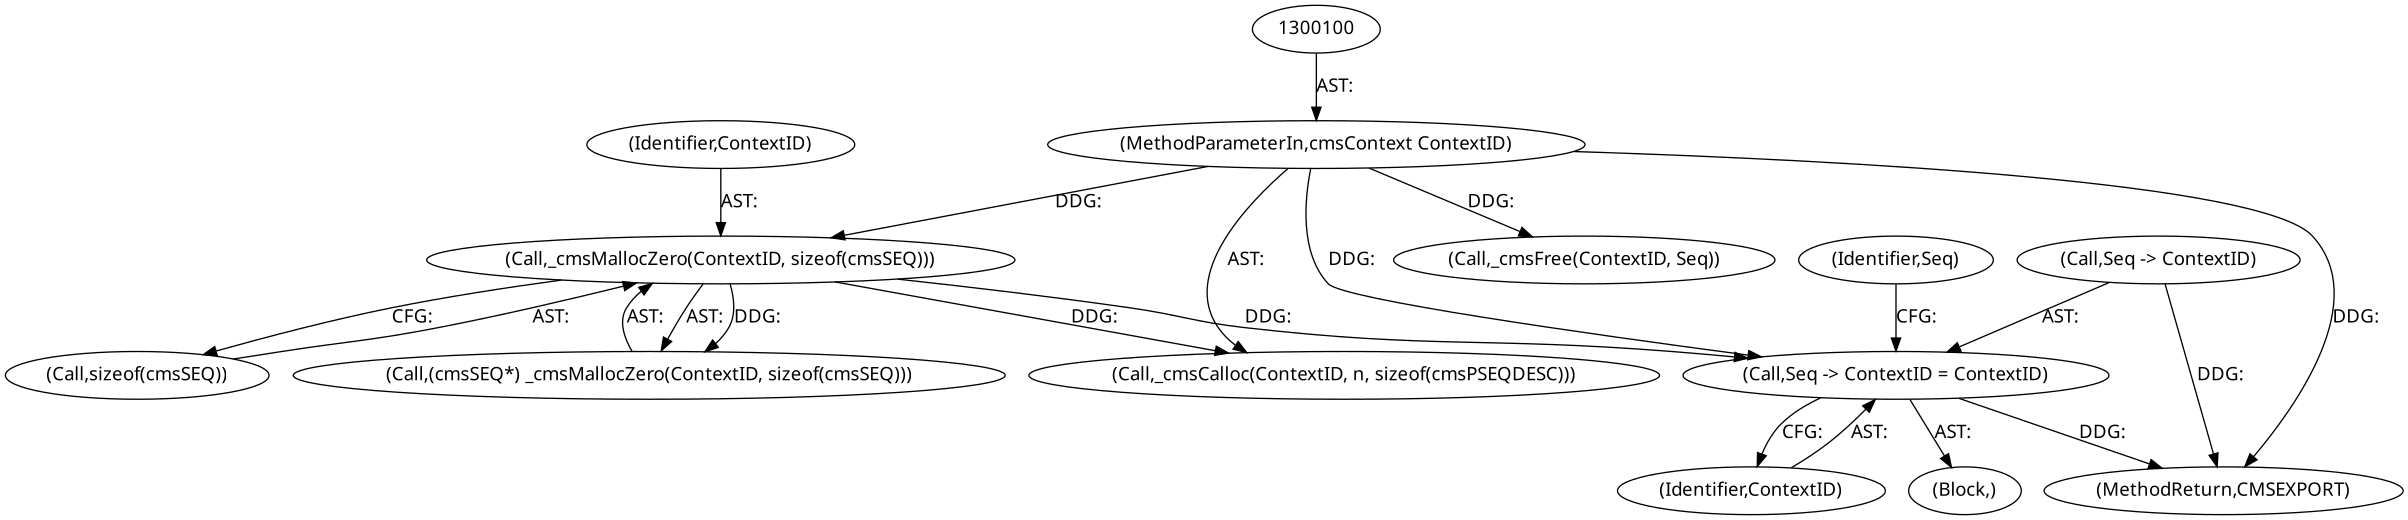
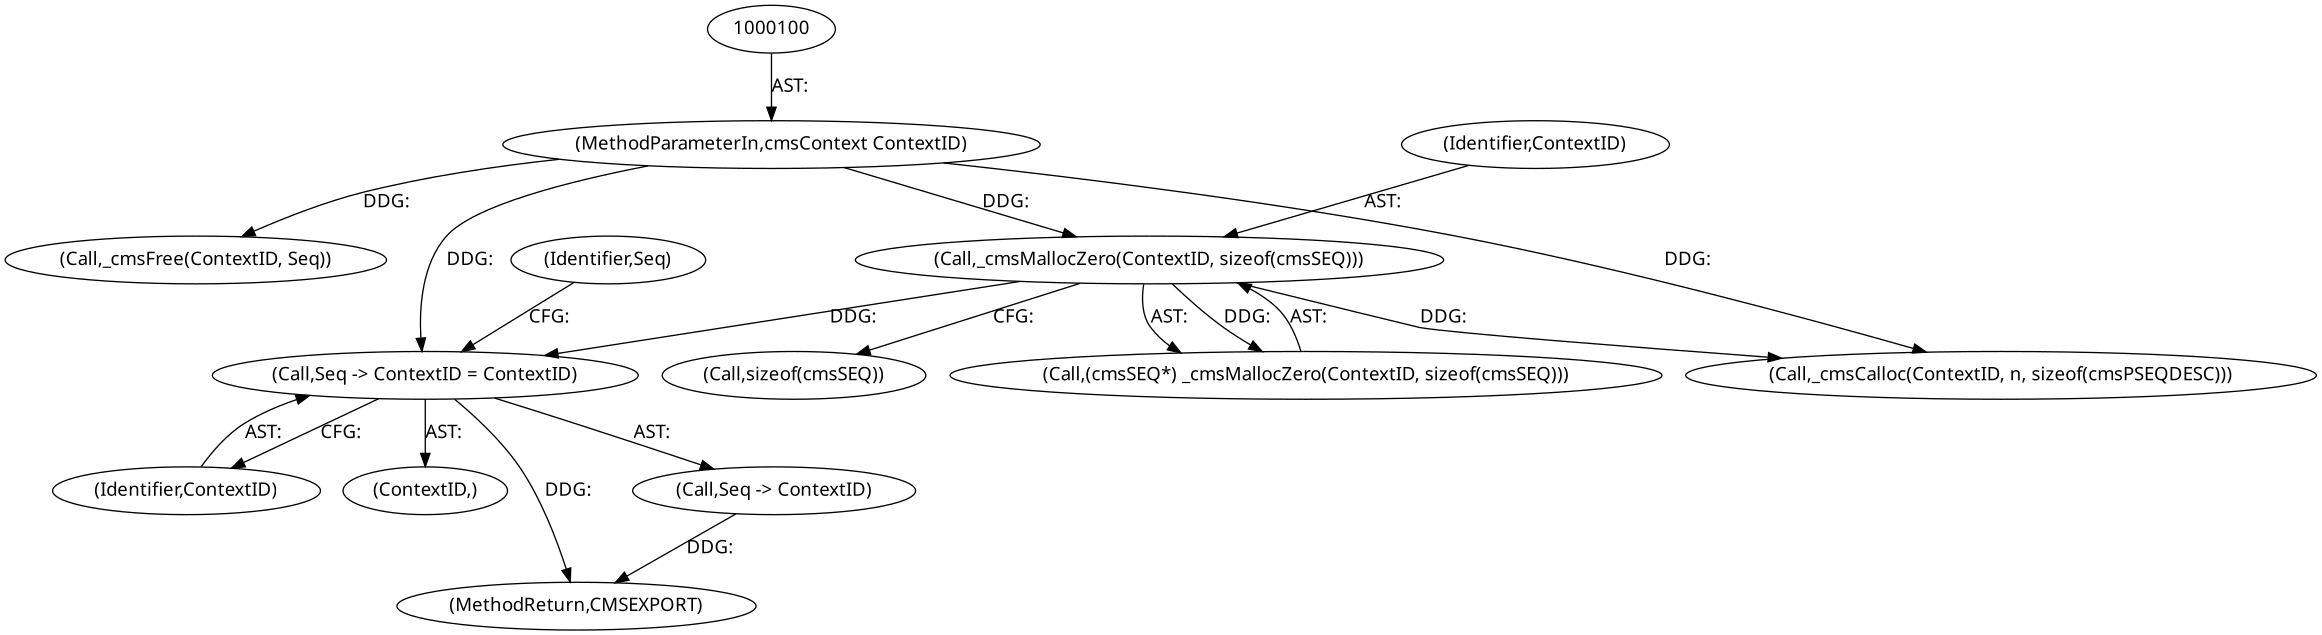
node "1300100": label "1300100" -> "1000100"
edge "(MethodParameterIn,cmsContext ContextID)" -> "(MethodReturn,CMSEXPORT)": removed, label "DDG:"
edge "(MethodParameterIn,cmsContext ContextID)" -> "(Call,_cmsCalloc(ContextID, n, sizeof(cmsPSEQDESC)))": label "AST: " -> "DDG: "
edge "(Call,Seq -> ContextID)" -> "(Call,Seq -> ContextID = ContextID)": reversed
edge "(Call,sizeof(cmsSEQ))" -> "(Call,_cmsMallocZero(ContextID, sizeof(cmsSEQ)))": removed, label "AST:"
node "(Block,)": label "(Block,)" -> "(ContextID,)"
